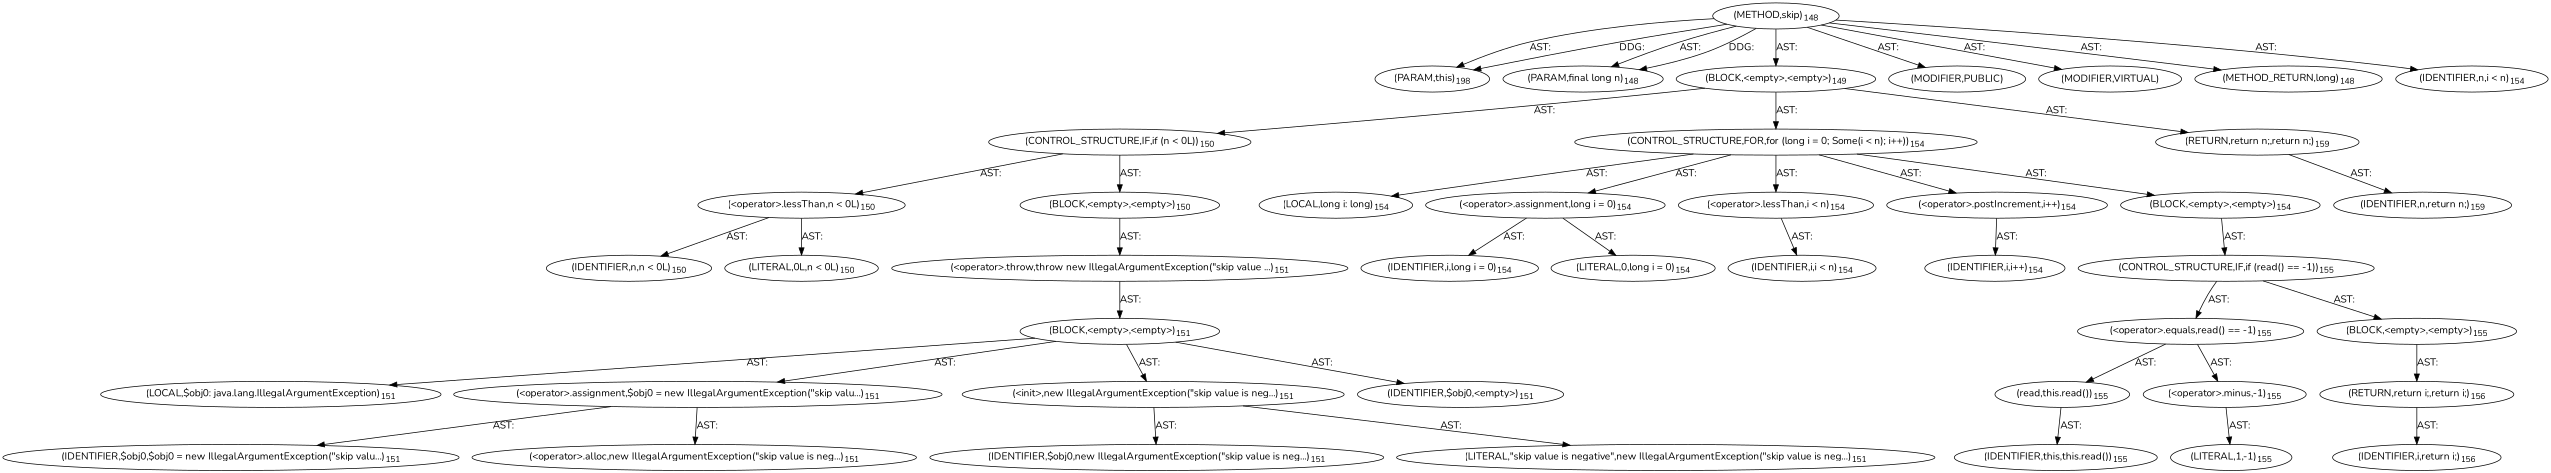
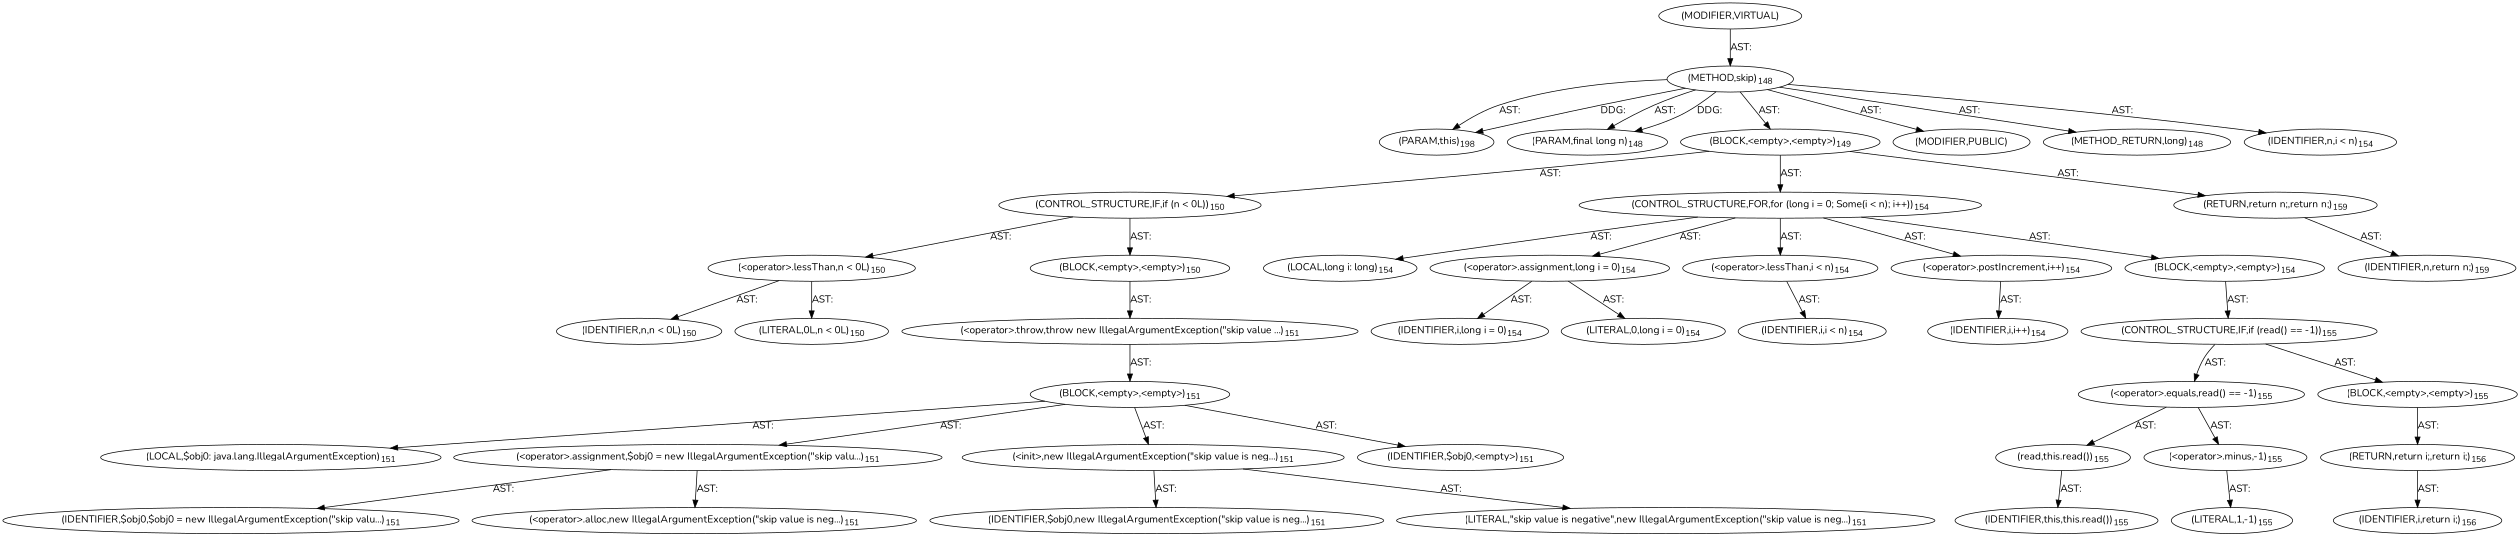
edge "(METHOD,skip)" -> "(MODIFIER,VIRTUAL)": reversed
